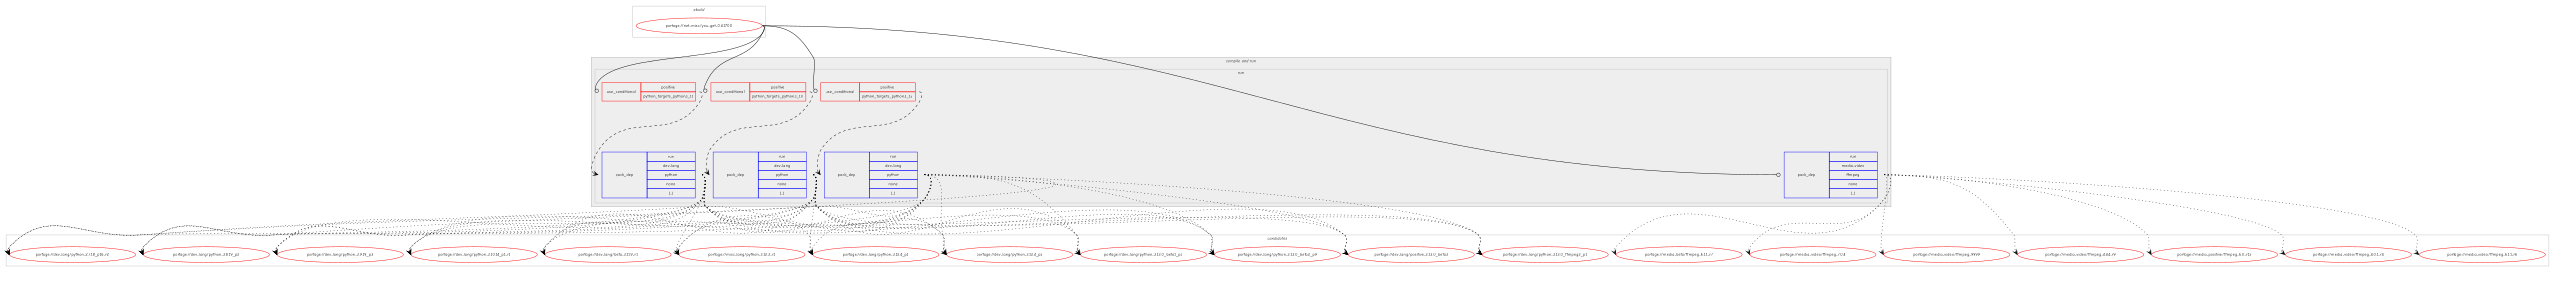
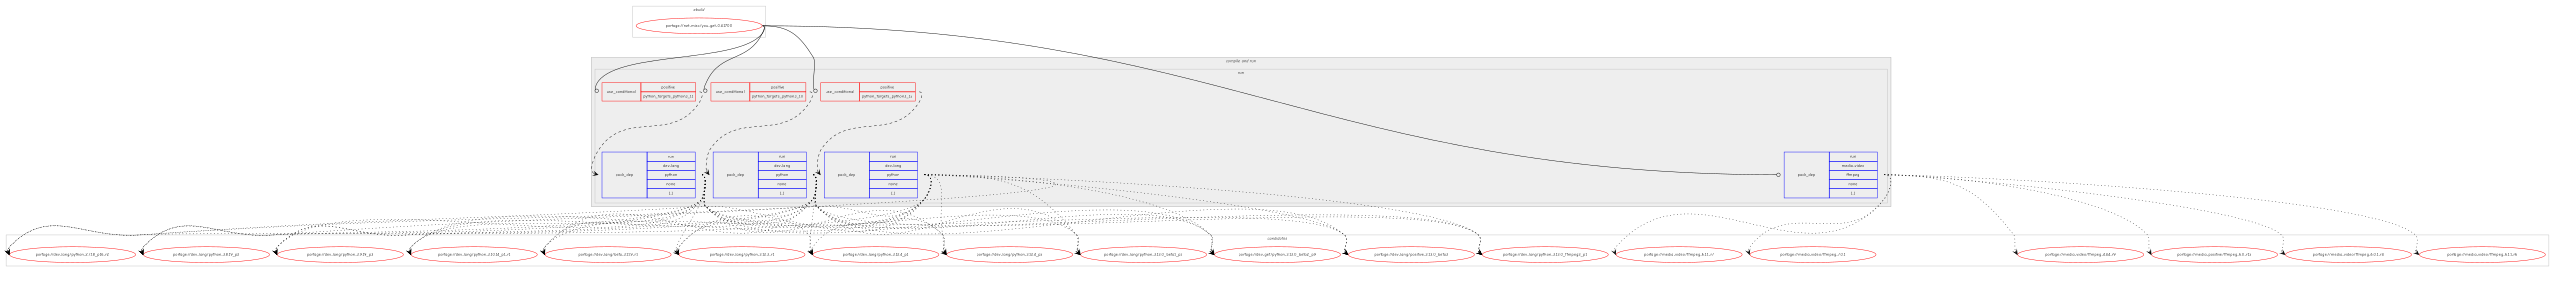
node "portage://misc-lang/python-3.12.3-r1": label "portage://misc-lang/python-3.12.3-r1" -> "portage://dev-lang/python-3.12.3-r1"
node "portage://dev-lang/python-3.13.0_beta2_p9": label "portage://dev-lang/python-3.13.0_beta2_p9" -> "portage://dev-get/python-3.13.0_beta2_p9"
node "portage://media-beta/ffmpeg-6.1.1-r7": label "portage://media-beta/ffmpeg-6.1.1-r7" -> "portage://media-video/ffmpeg-6.1.1-r7"
node "portage://media-video/ffmpeg-7.0.4": label "portage://media-video/ffmpeg-7.0.4" -> "portage://media-video/ffmpeg-7.0.1"
node "portage://media-video/ffmpeg-9999": removed
node "portage://media-video/ffmpeg-4.0.1-r4": label "portage://media-video/ffmpeg-4.0.1-r4" -> "portage://media-video/ffmpeg-6.0.1-r4"
